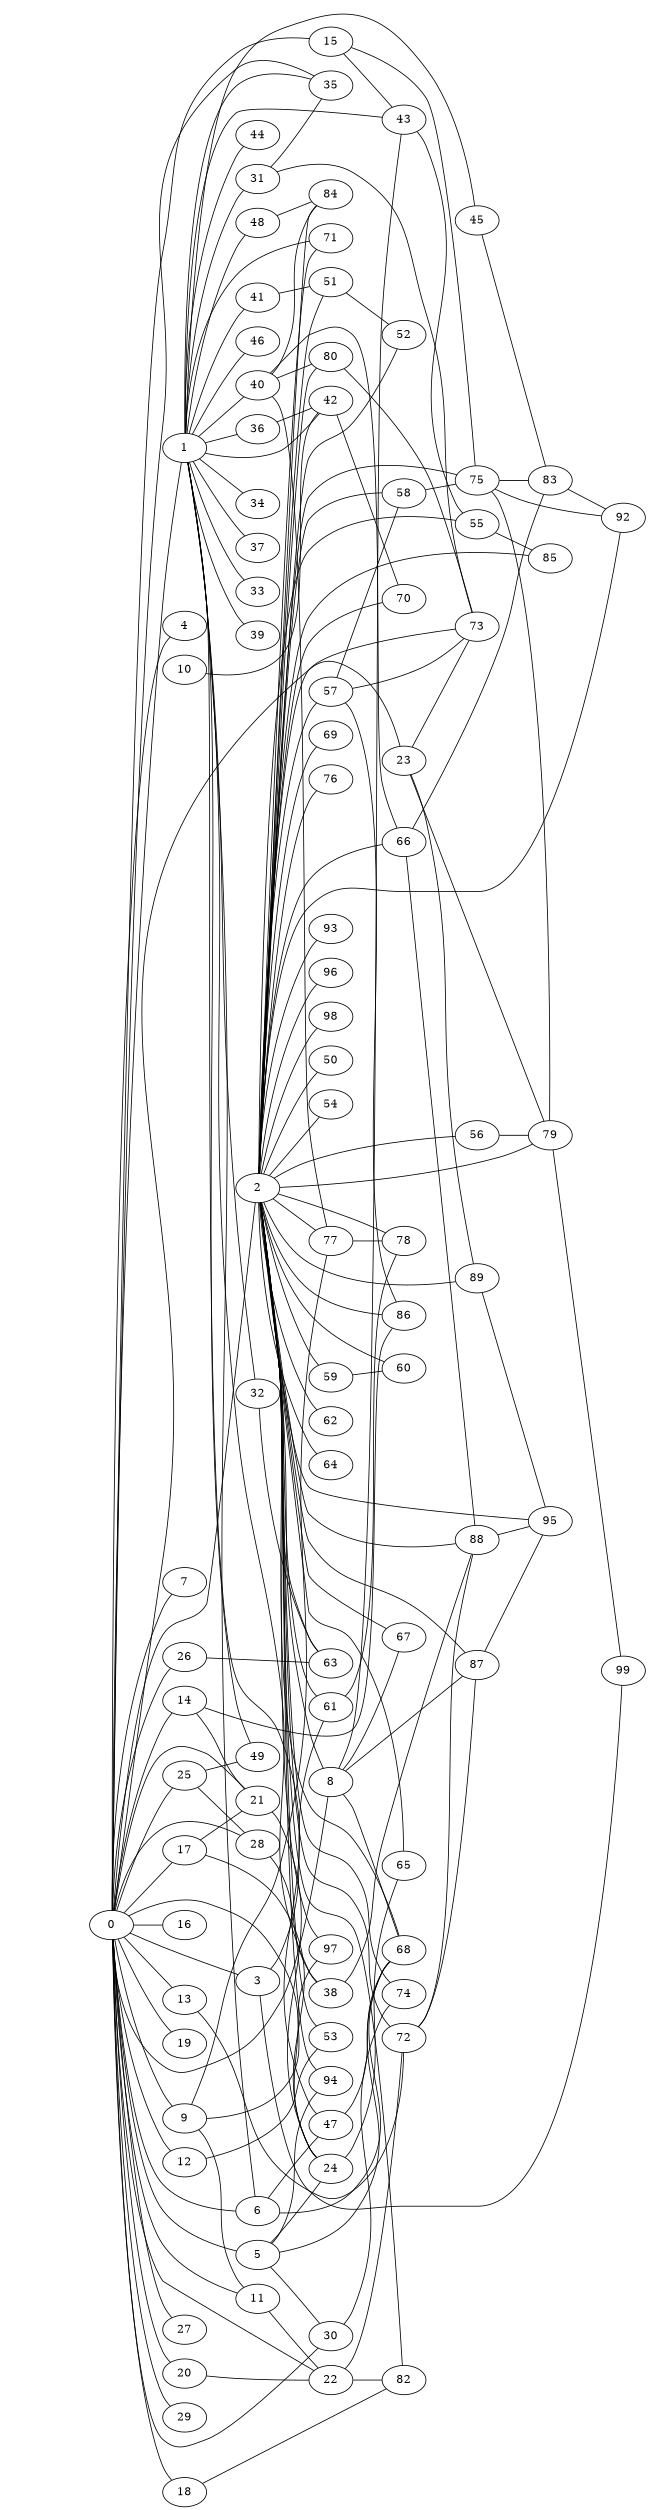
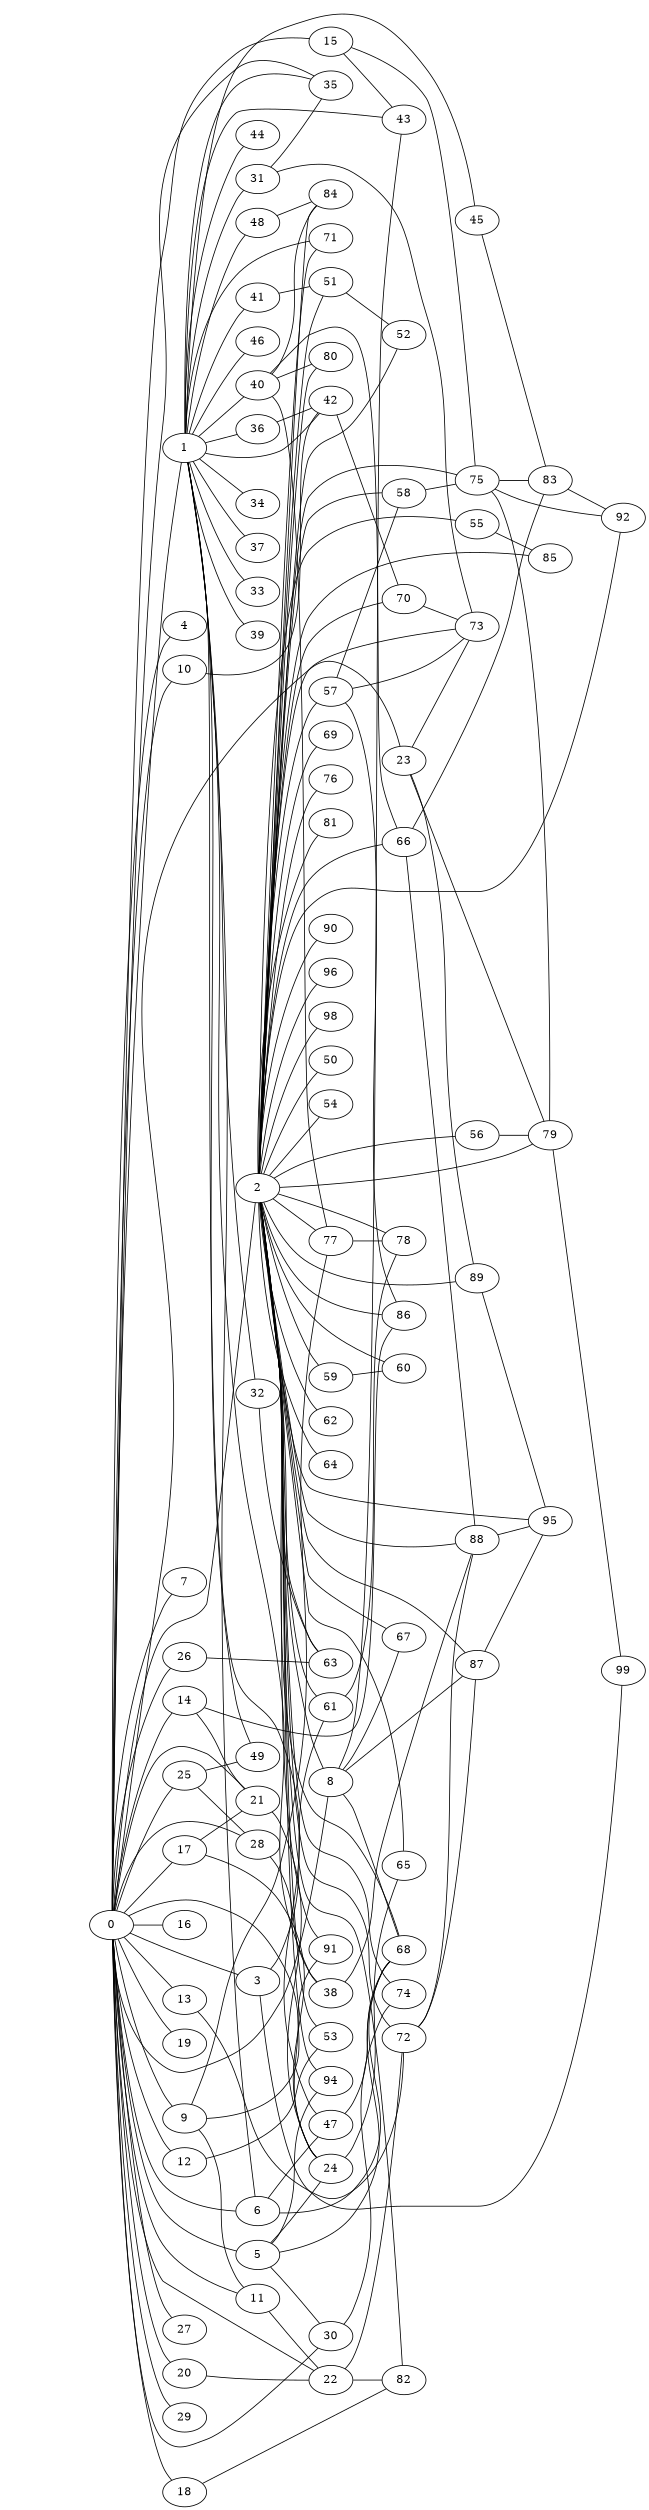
edge "43" -- "55": removed
edge "80" -- "73": now "70" -- "73"
node "81": added
node "93": label "93" -> "90"
edge "10" -- "0": added
node "97": label "97" -> "91"
